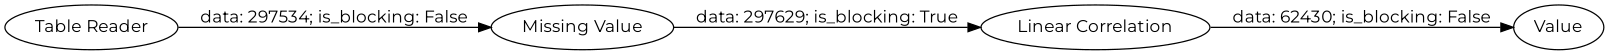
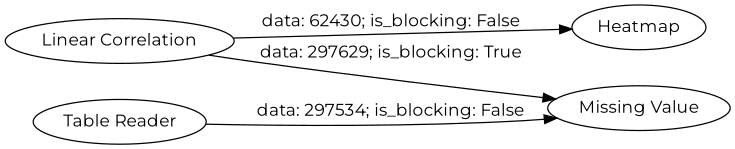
edge "Missing Value" -> "Linear Correlation": reversed
node "Value": label "Value" -> "Heatmap"
